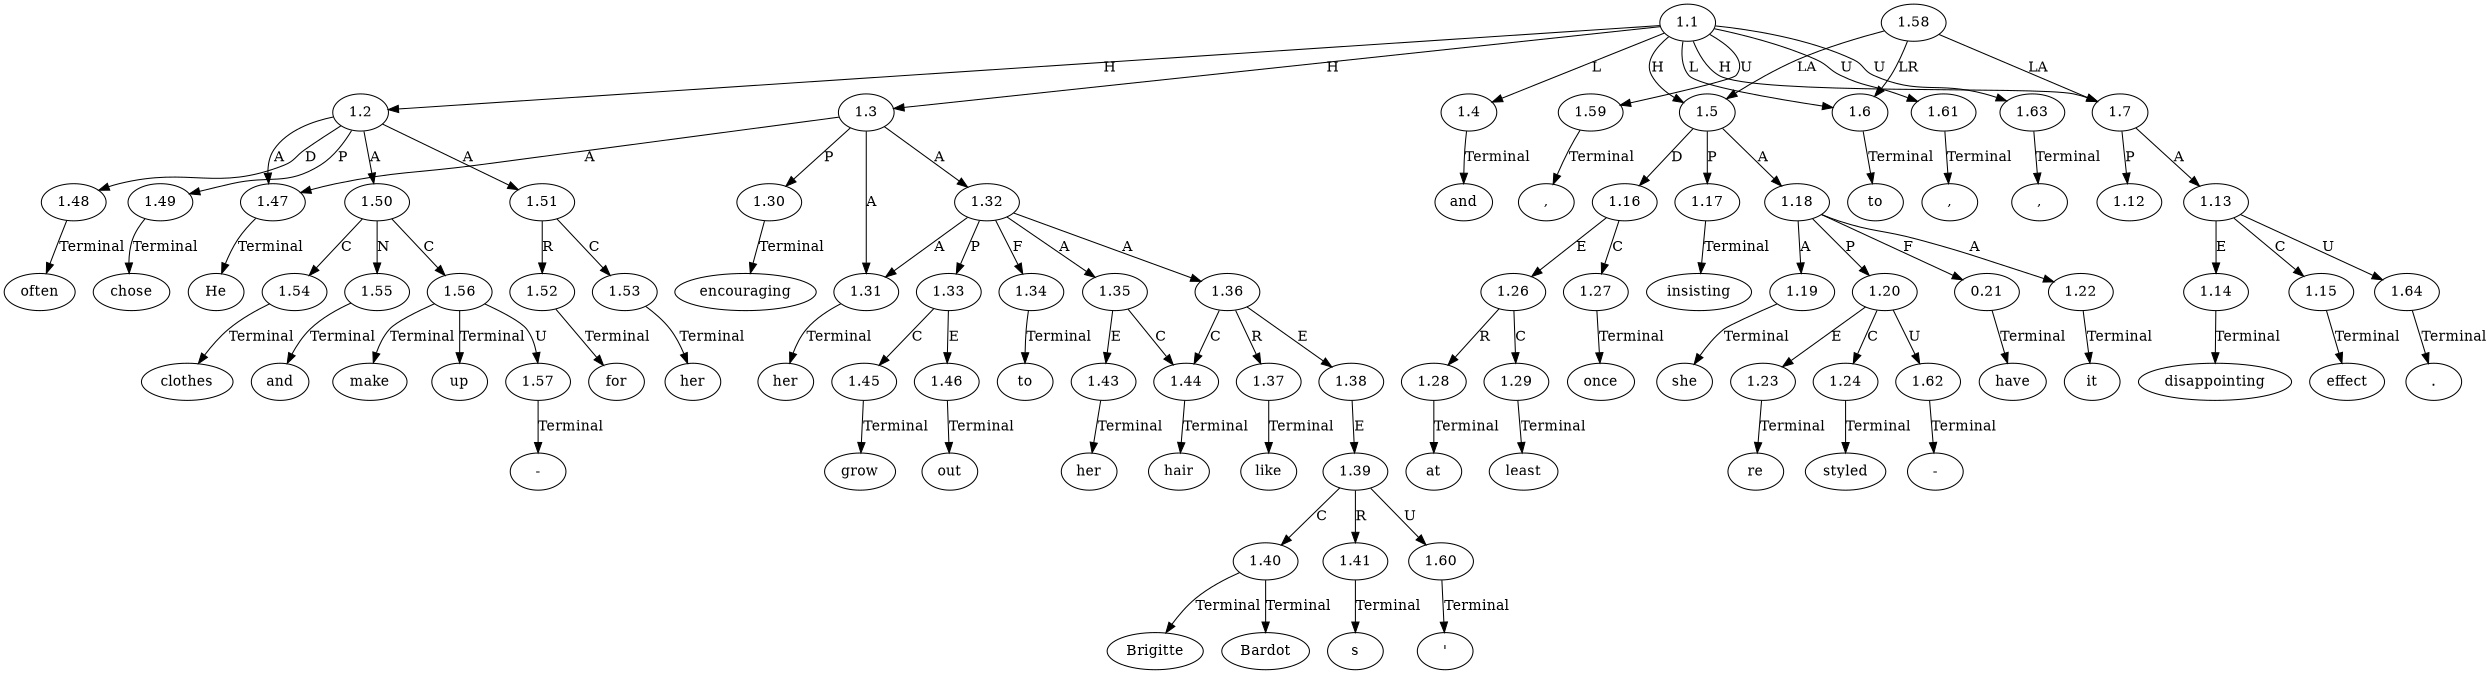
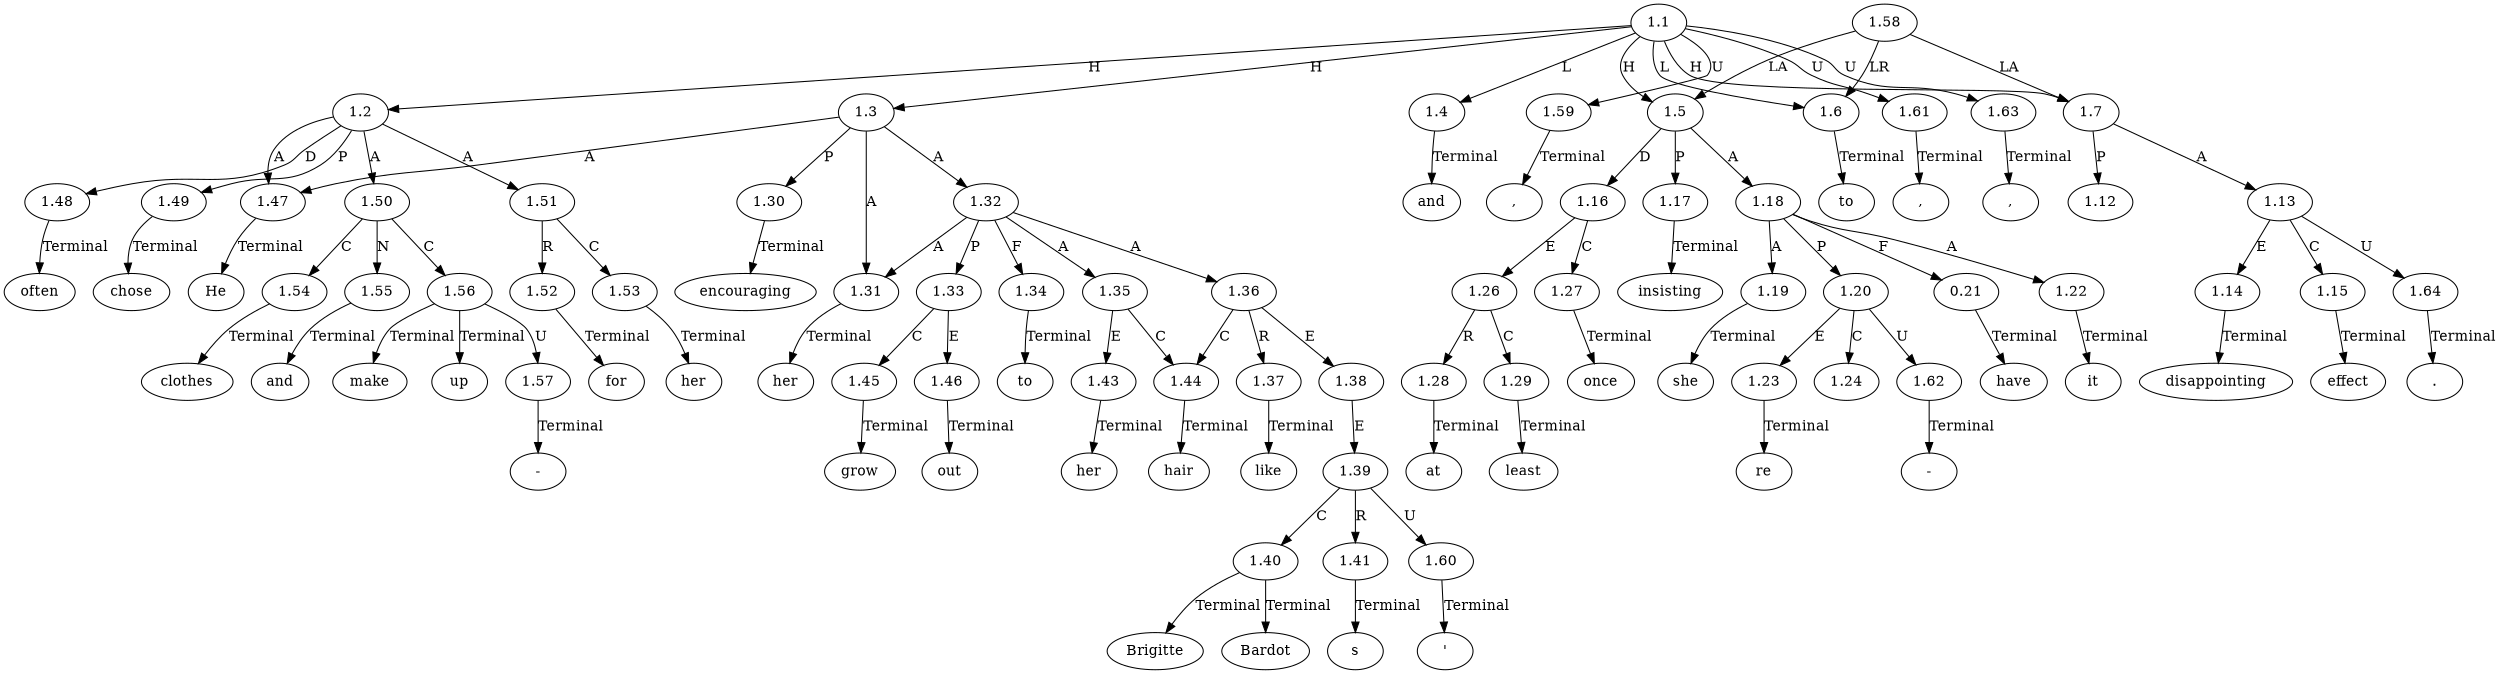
node "styled": removed
